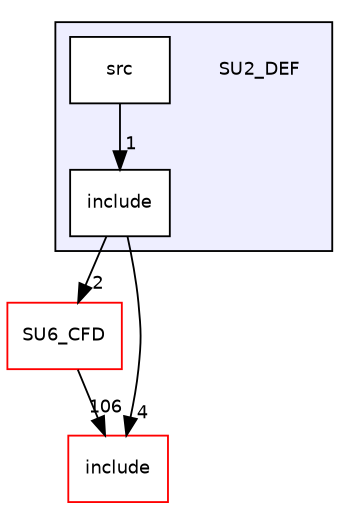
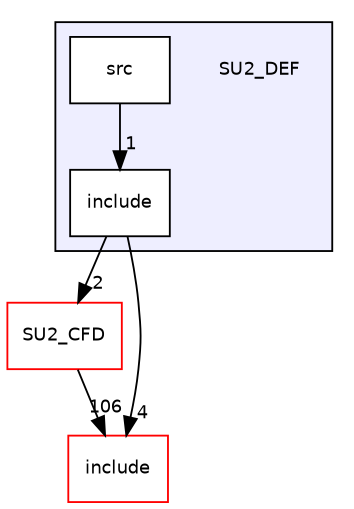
node "SU6_CFD": label "SU6_CFD" -> "SU2_CFD"
